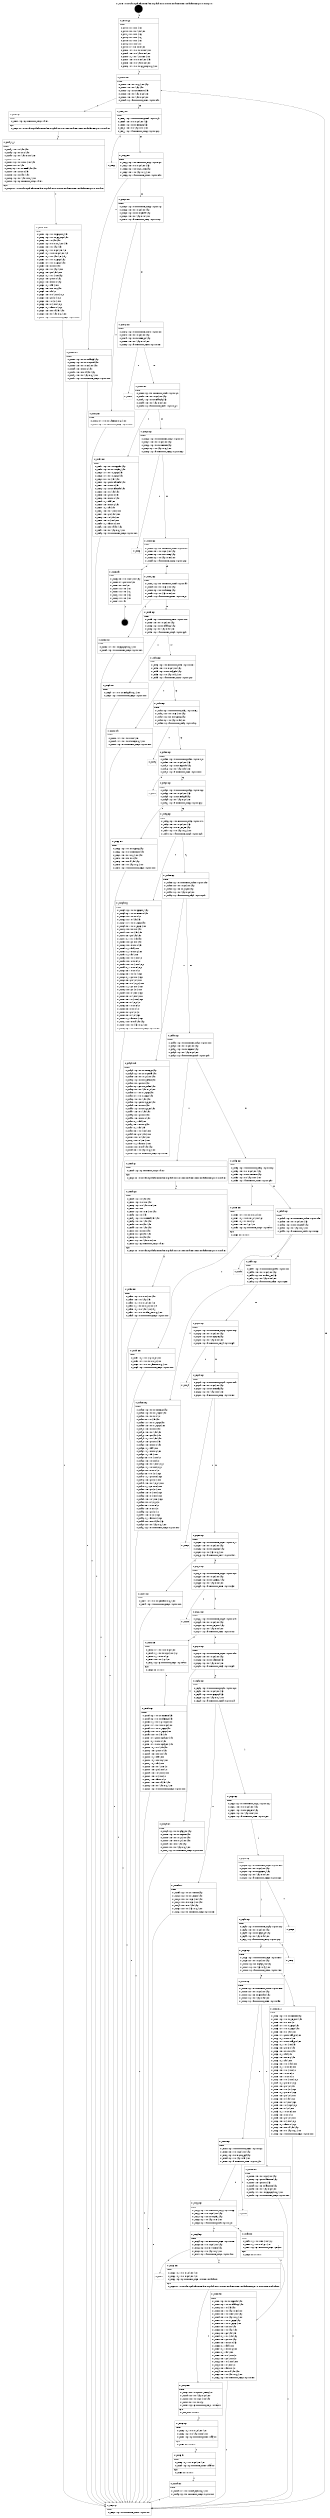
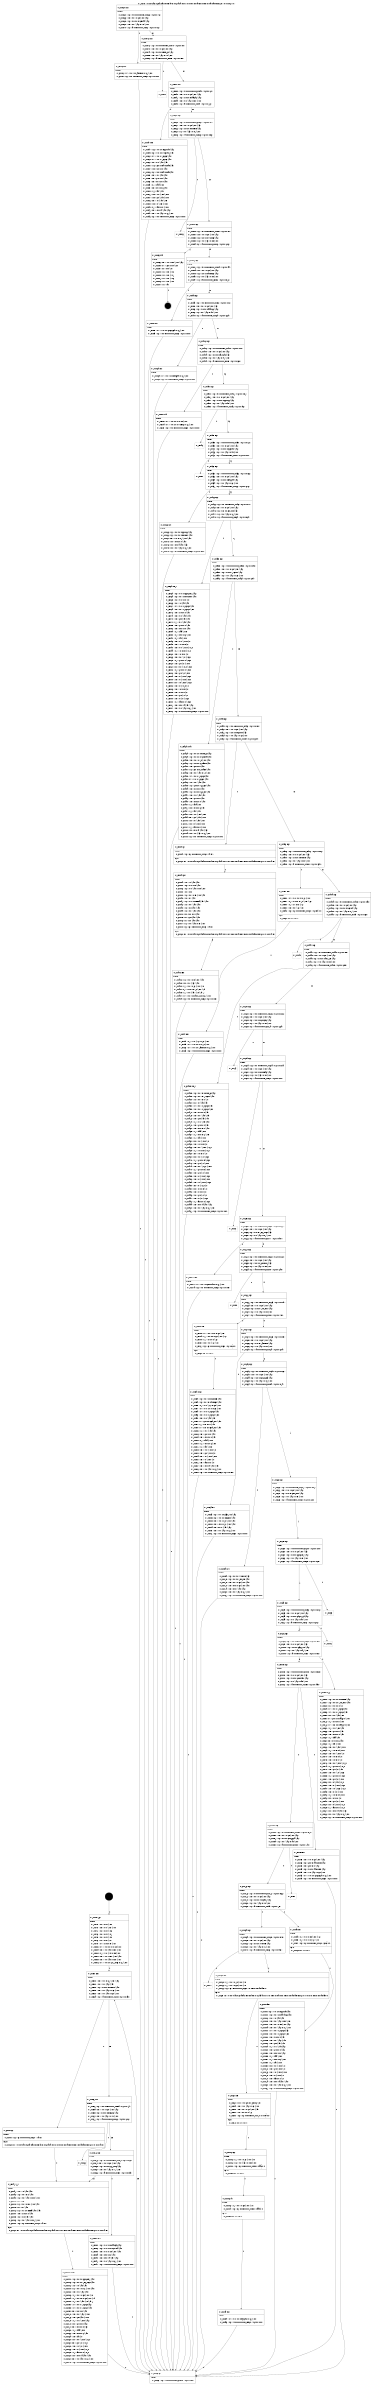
edge "0x40184a [22]" -> "0x401860 [22]": now "0x40184a [22]" -> "0x4020e4 [44]"
